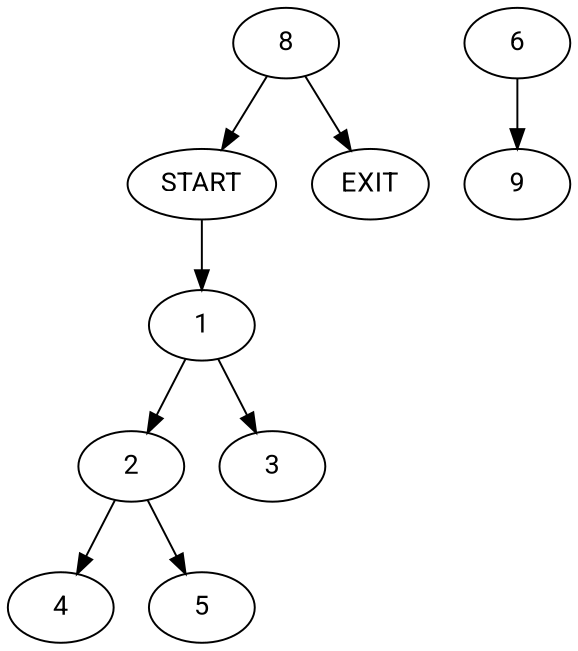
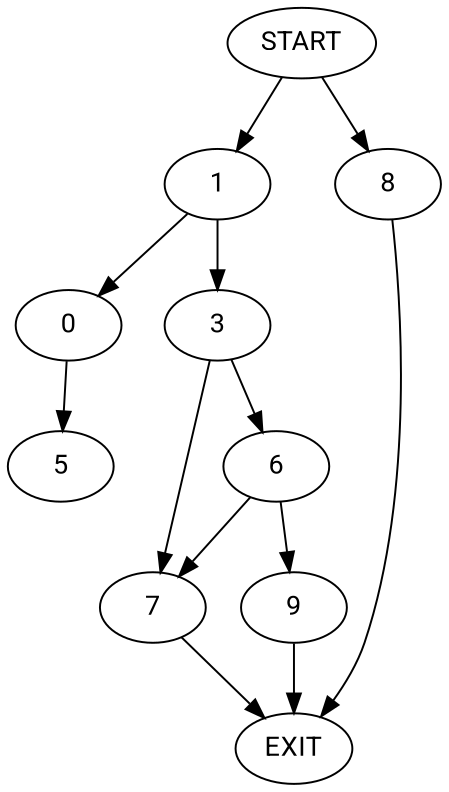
edge "8" -> "START": reversed
edge "3" -> "6": added
node "2": label "2" -> "0"
node "4": removed
node "7": added
edge "9" -> "EXIT": added
